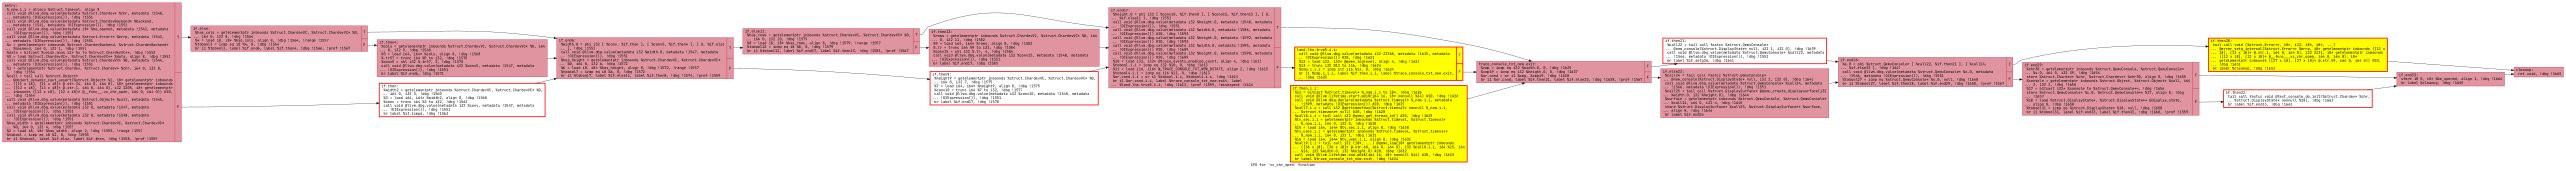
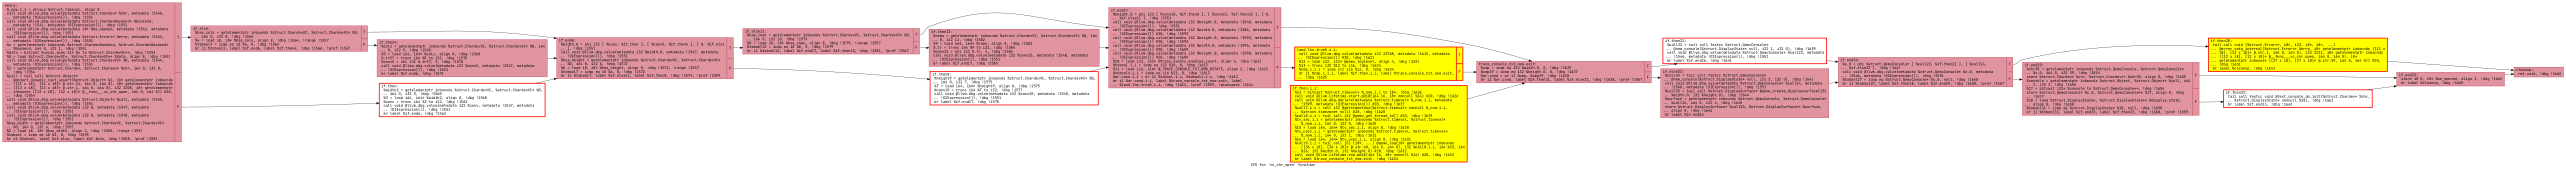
node "if.then21:": text "br label %if.setg26, !dbg !1641" -> "br label %if.end26, !dbg !1641"
node "if.then:": text "br label %if.icmp6, !dbg !1563" -> "br label %if.end6, !dbg !1563"
